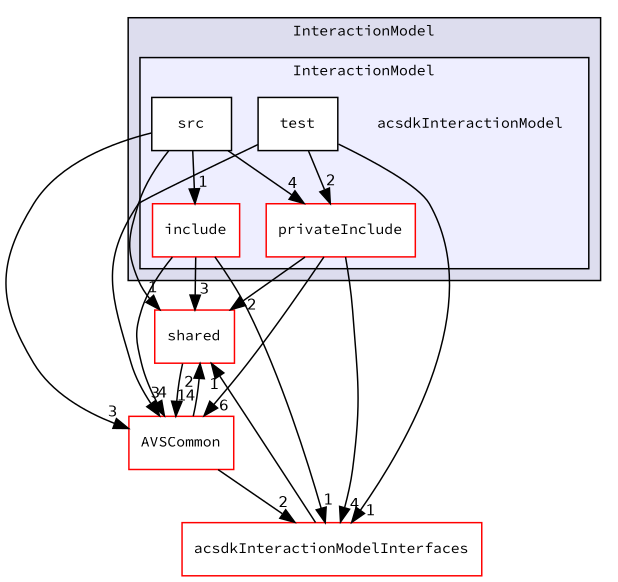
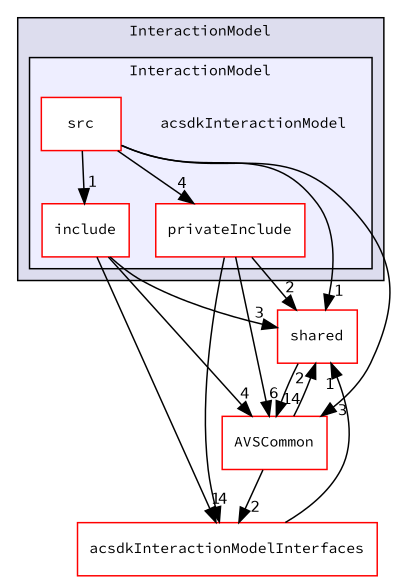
node "src": color black -> red
node "test": removed
